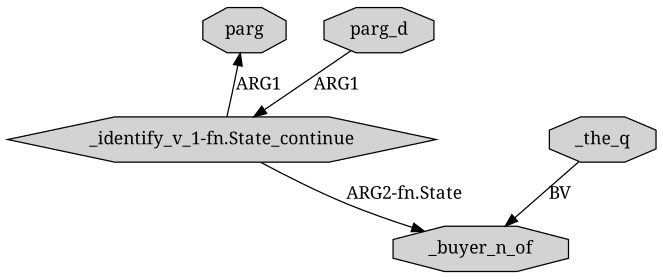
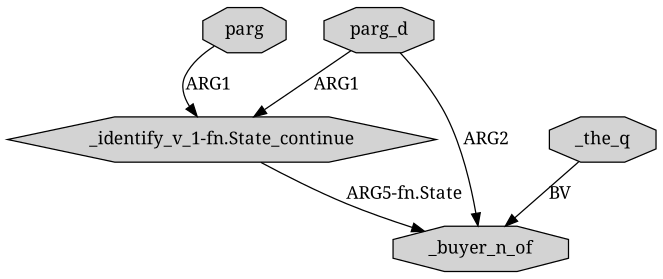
edge "_identify_v_1-fn.State_continue" -> "parg": reversed
edge "parg_d" -> "_buyer_n_of": added, label "ARG2"
edge "_identify_v_1-fn.State_continue" -> "_buyer_n_of": label "ARG2-fn.State" -> "ARG5-fn.State"
